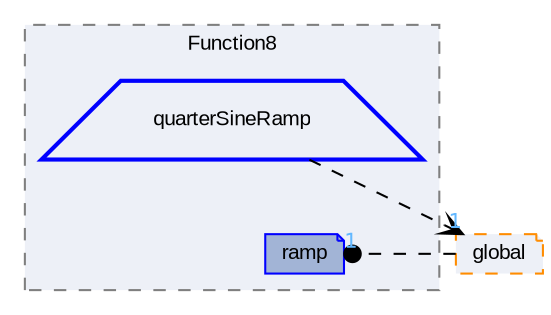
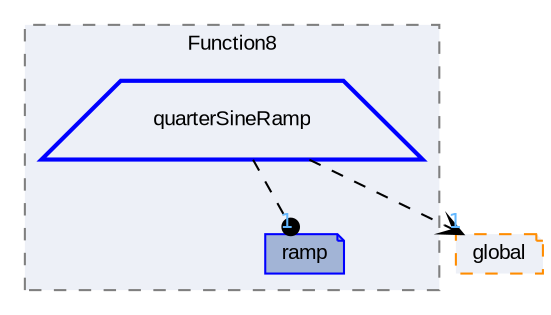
edge "global" -> "ramp": now "quarterSineRamp" -> "ramp"
